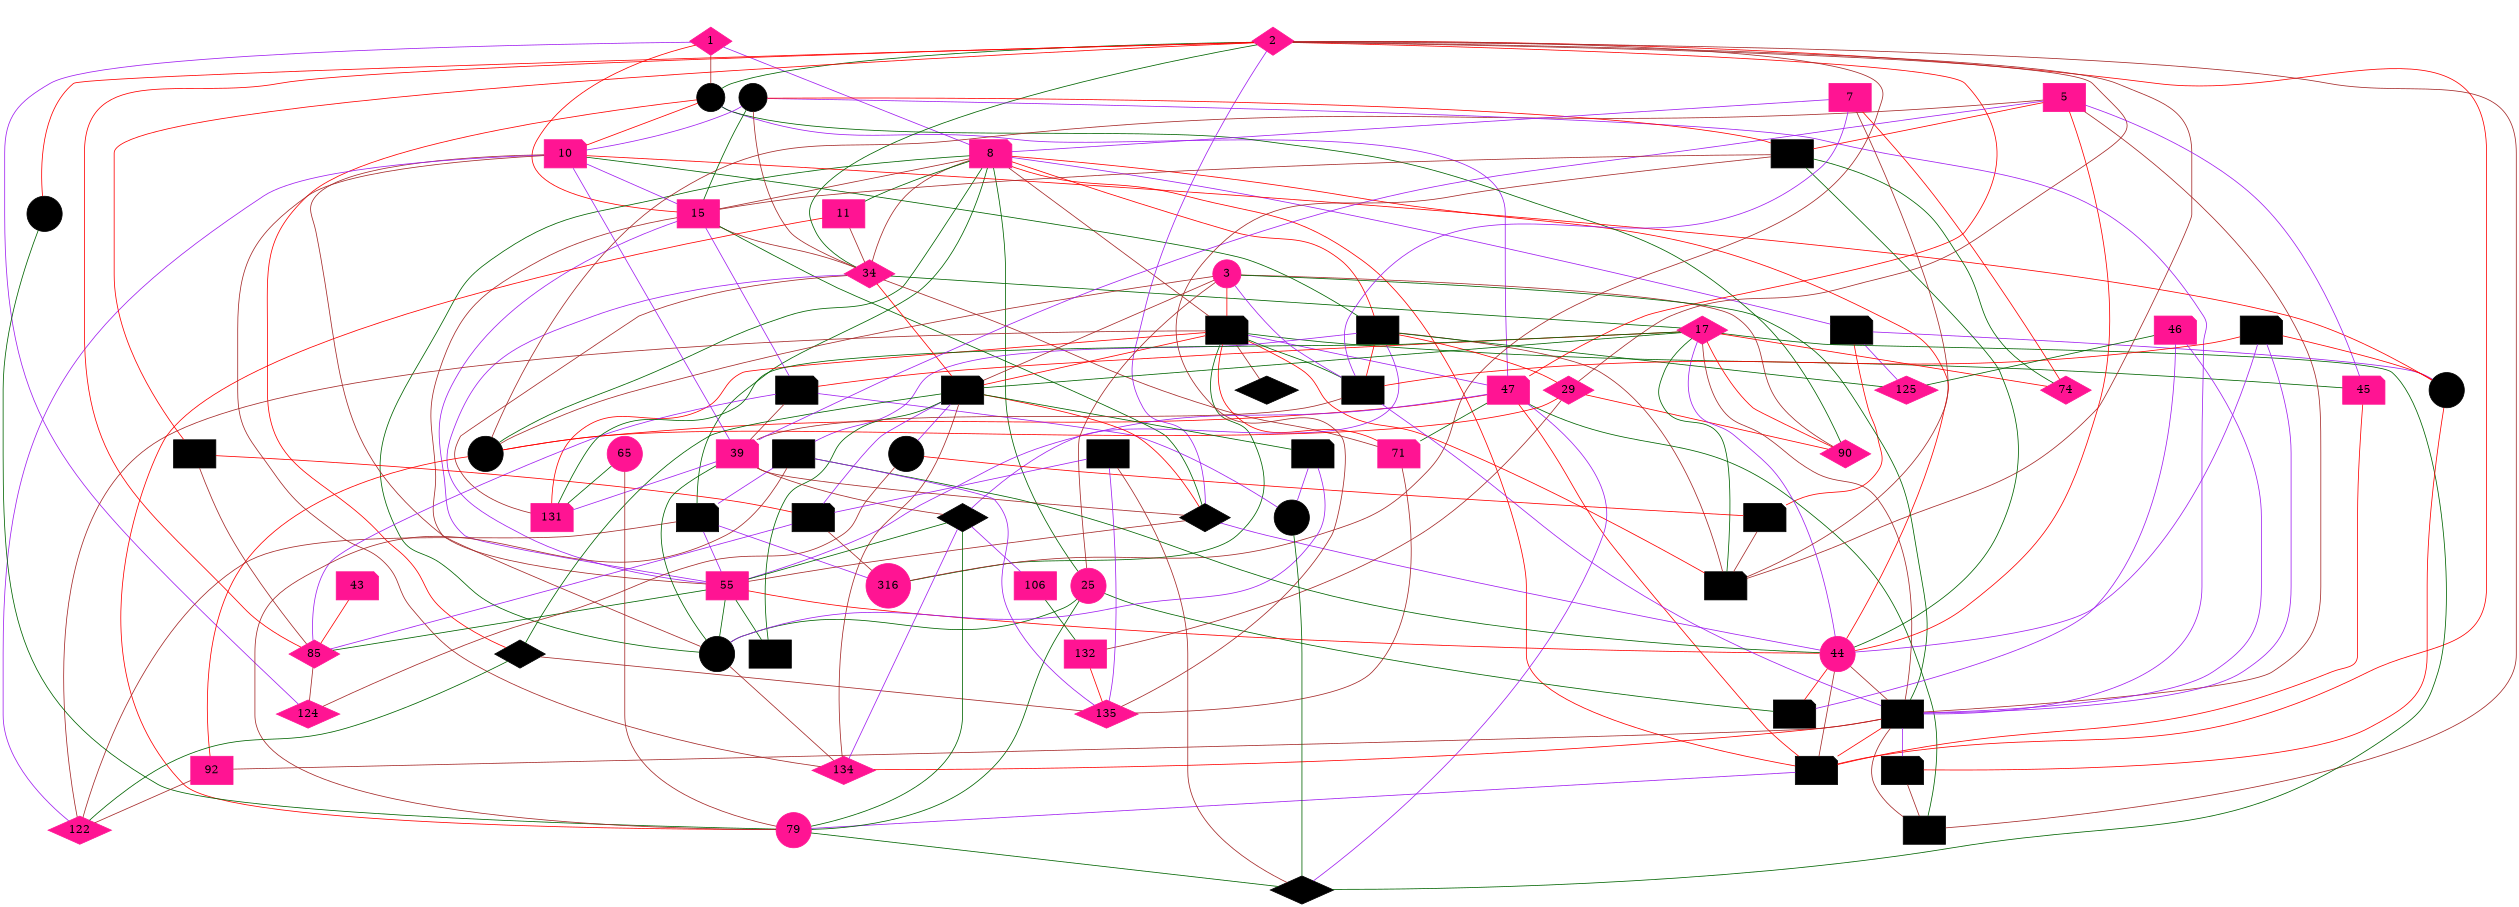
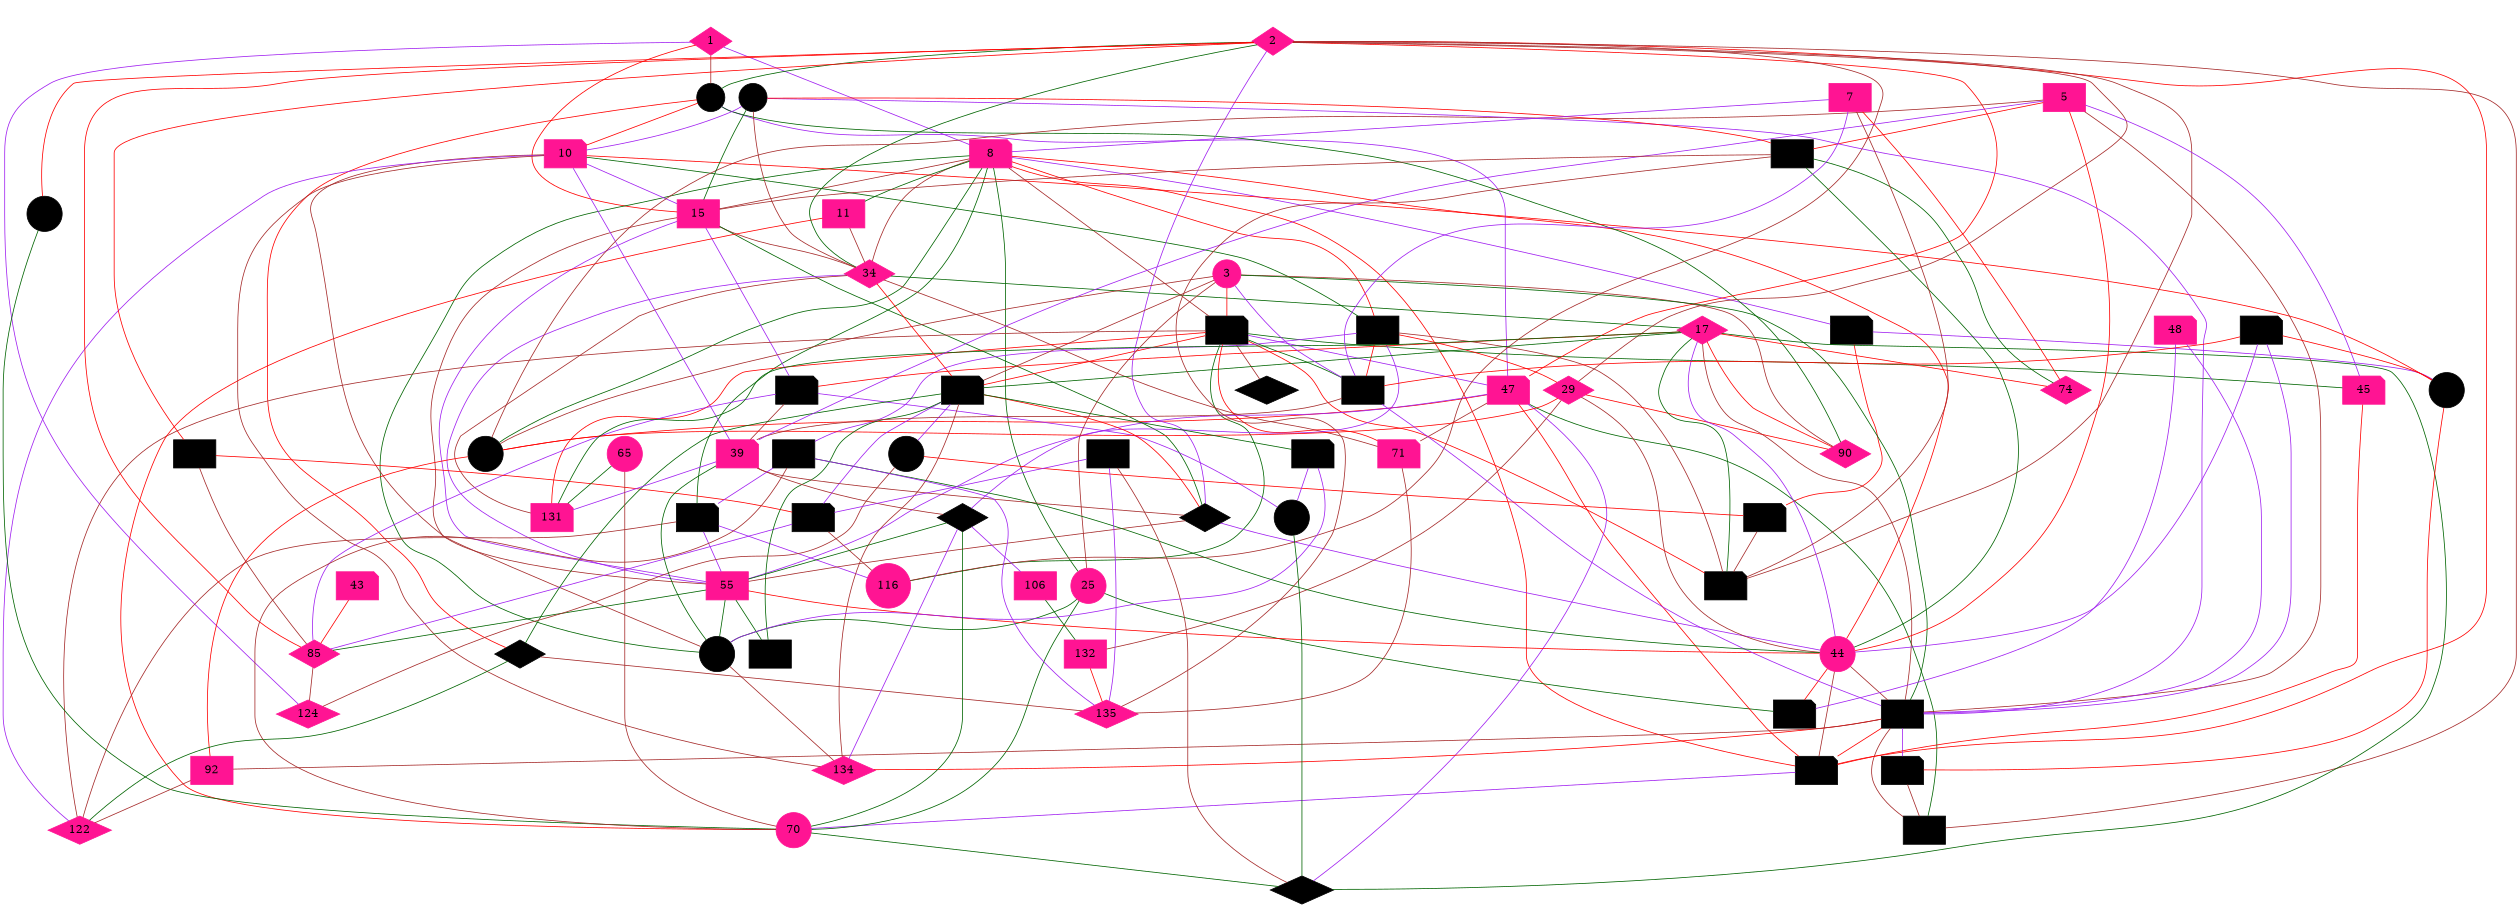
node "46": label "46" -> "48"
node "125": removed
edge "47" -- "71": color darkgreen -> brown
edge "29" -- "44": added
node "316": label "316" -> "116"
node "79": label "79" -> "70"
